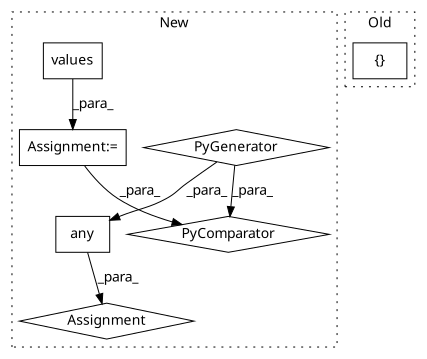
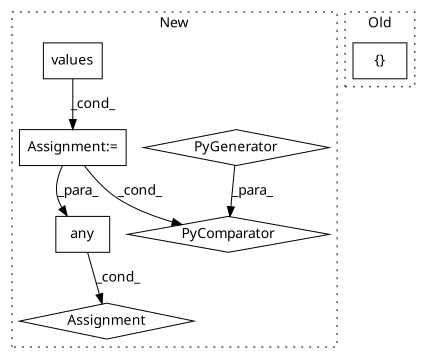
edge "values" -> "Assignment:=": label "_para_" -> "_cond_"
edge "Assignment:=" -> "PyComparator": label "_para_" -> "_cond_"
edge "PyGenerator" -> "any": now "Assignment:=" -> "any"
edge "any" -> "Assignment": label "_para_" -> "_cond_"
